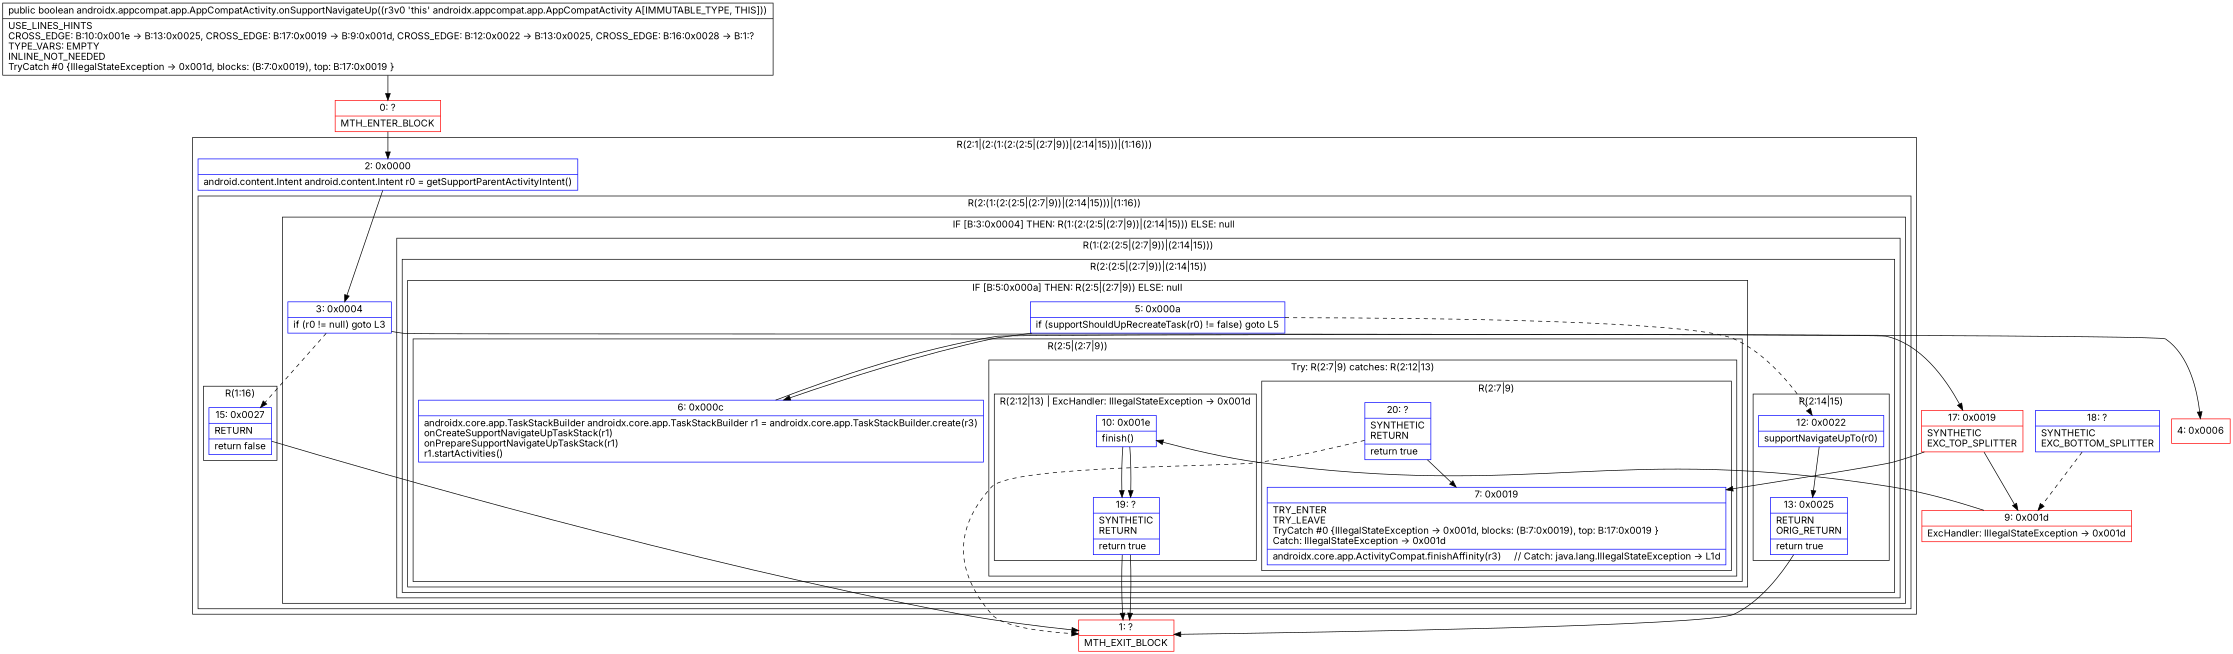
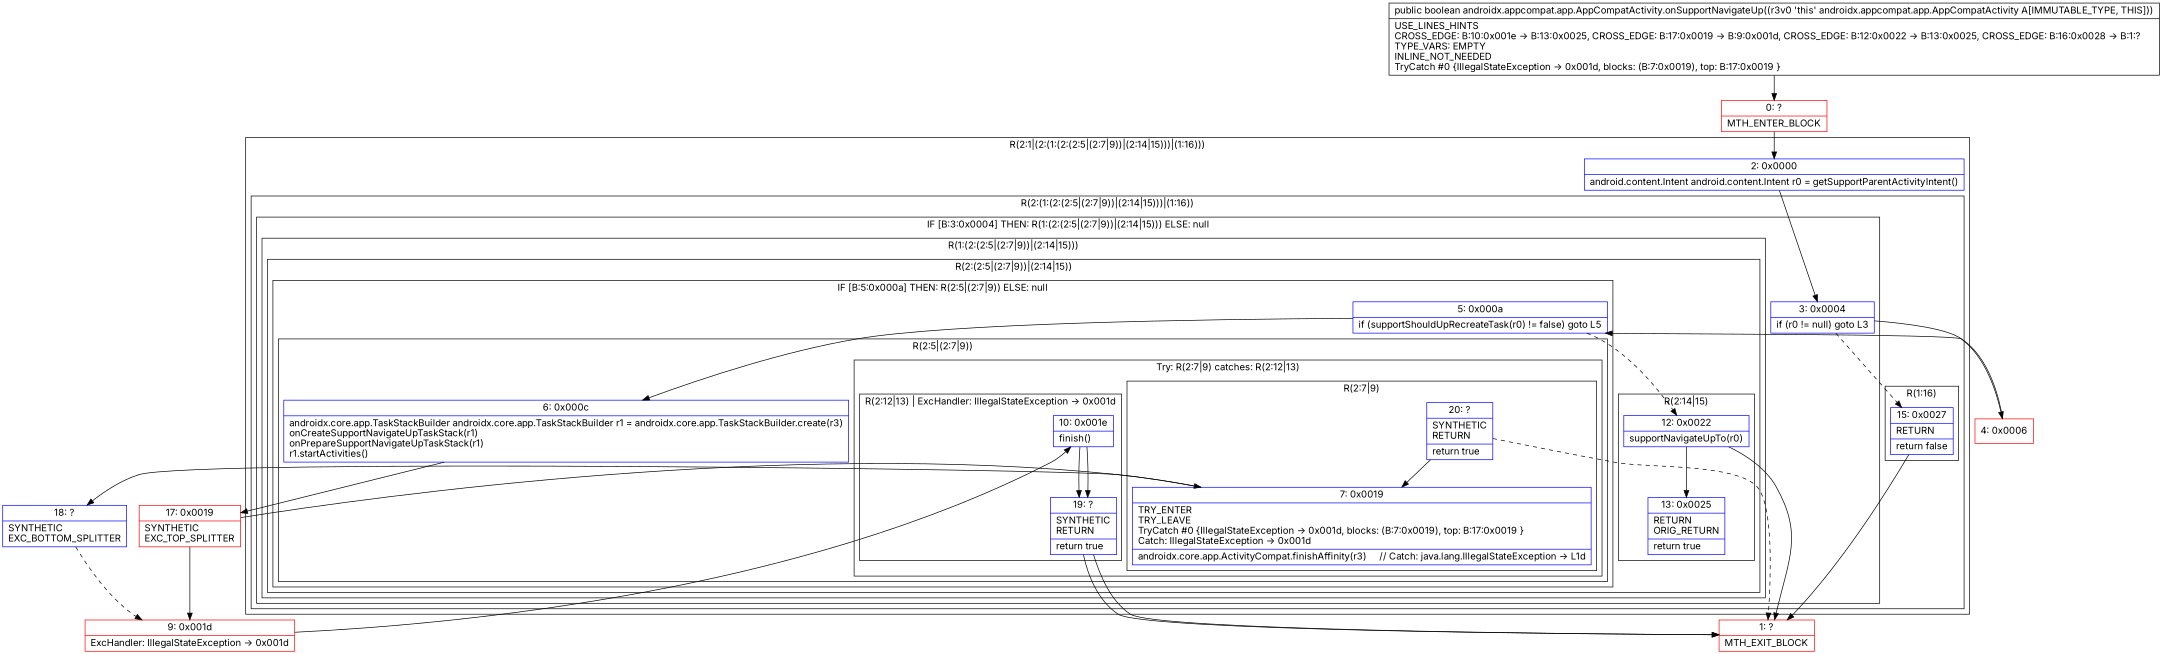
edge "4: 0x0006" -> "5: 0x000a": added
edge "7: 0x0019" -> "18: ?": added
edge "13: 0x0025" -> "1: ?": now "12: 0x0022" -> "1: ?"
